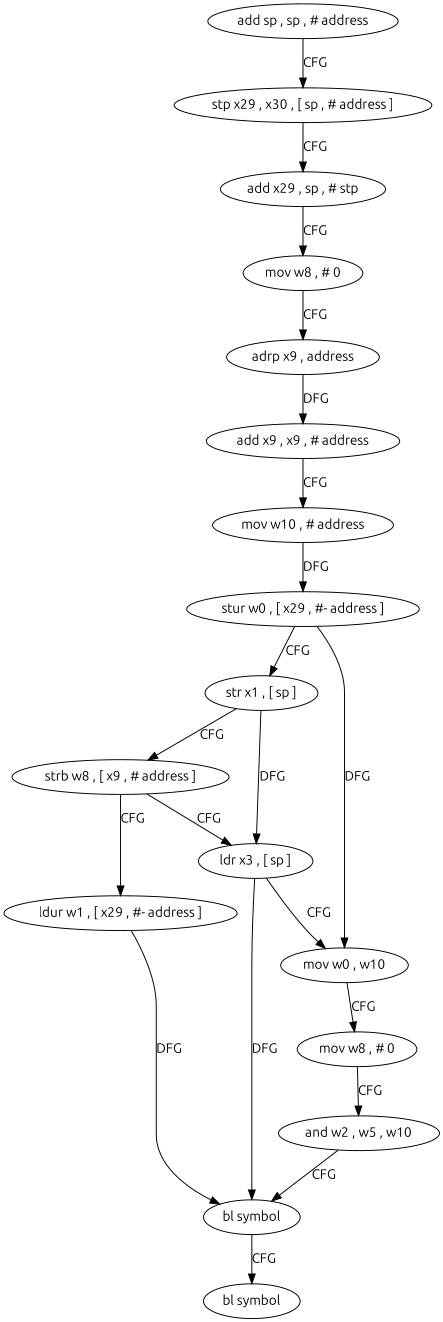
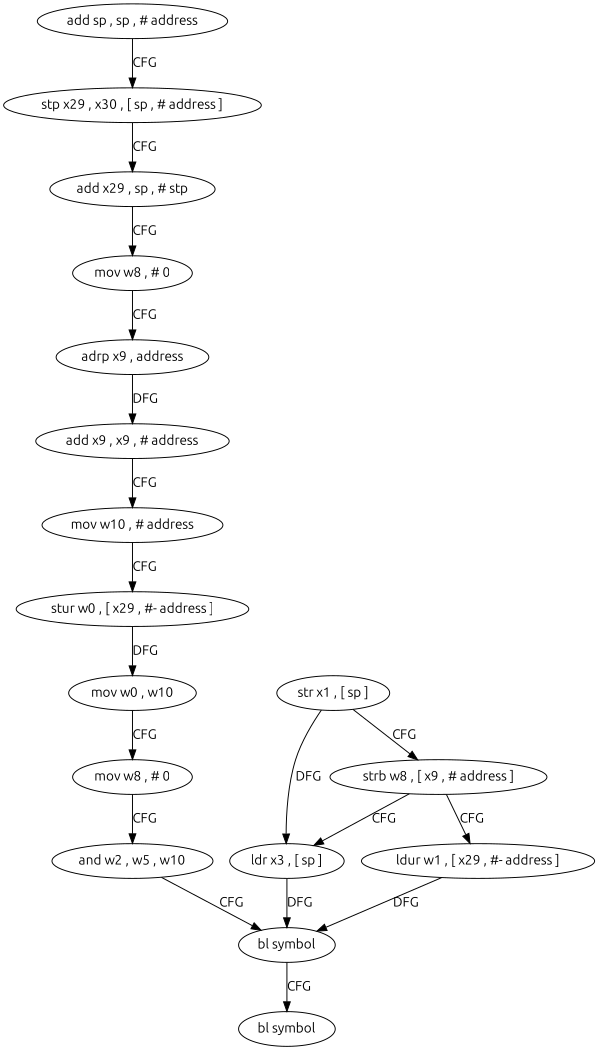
edge "mov w10 , # address" -> "stur w0 , [ x29 , #- address ]": label "DFG" -> "CFG"
edge "stur w0 , [ x29 , #- address ]" -> "str x1 , [ sp ]": removed, label "CFG"
edge "ldr x3 , [ sp ]" -> "mov w0 , w10": removed, label "CFG"
